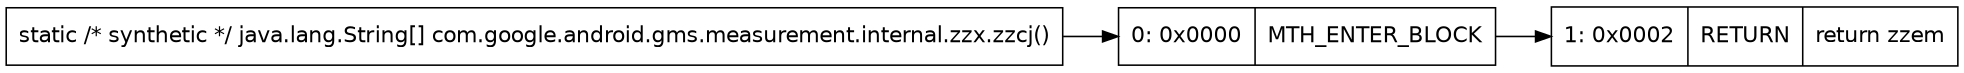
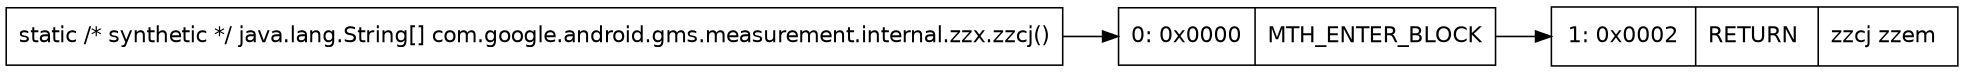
node "1: 0x0002": text "return zzem" -> "zzcj zzem"
